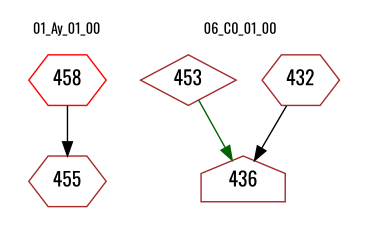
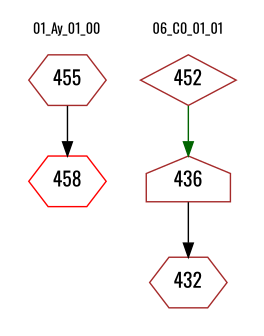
cluster "06_C0_01_00": label "06_C0_01_00" -> "06_C0_01_01"
node "453": label "453" -> "452"
edge "458" -> "455": reversed
edge "432" -> "436": reversed
